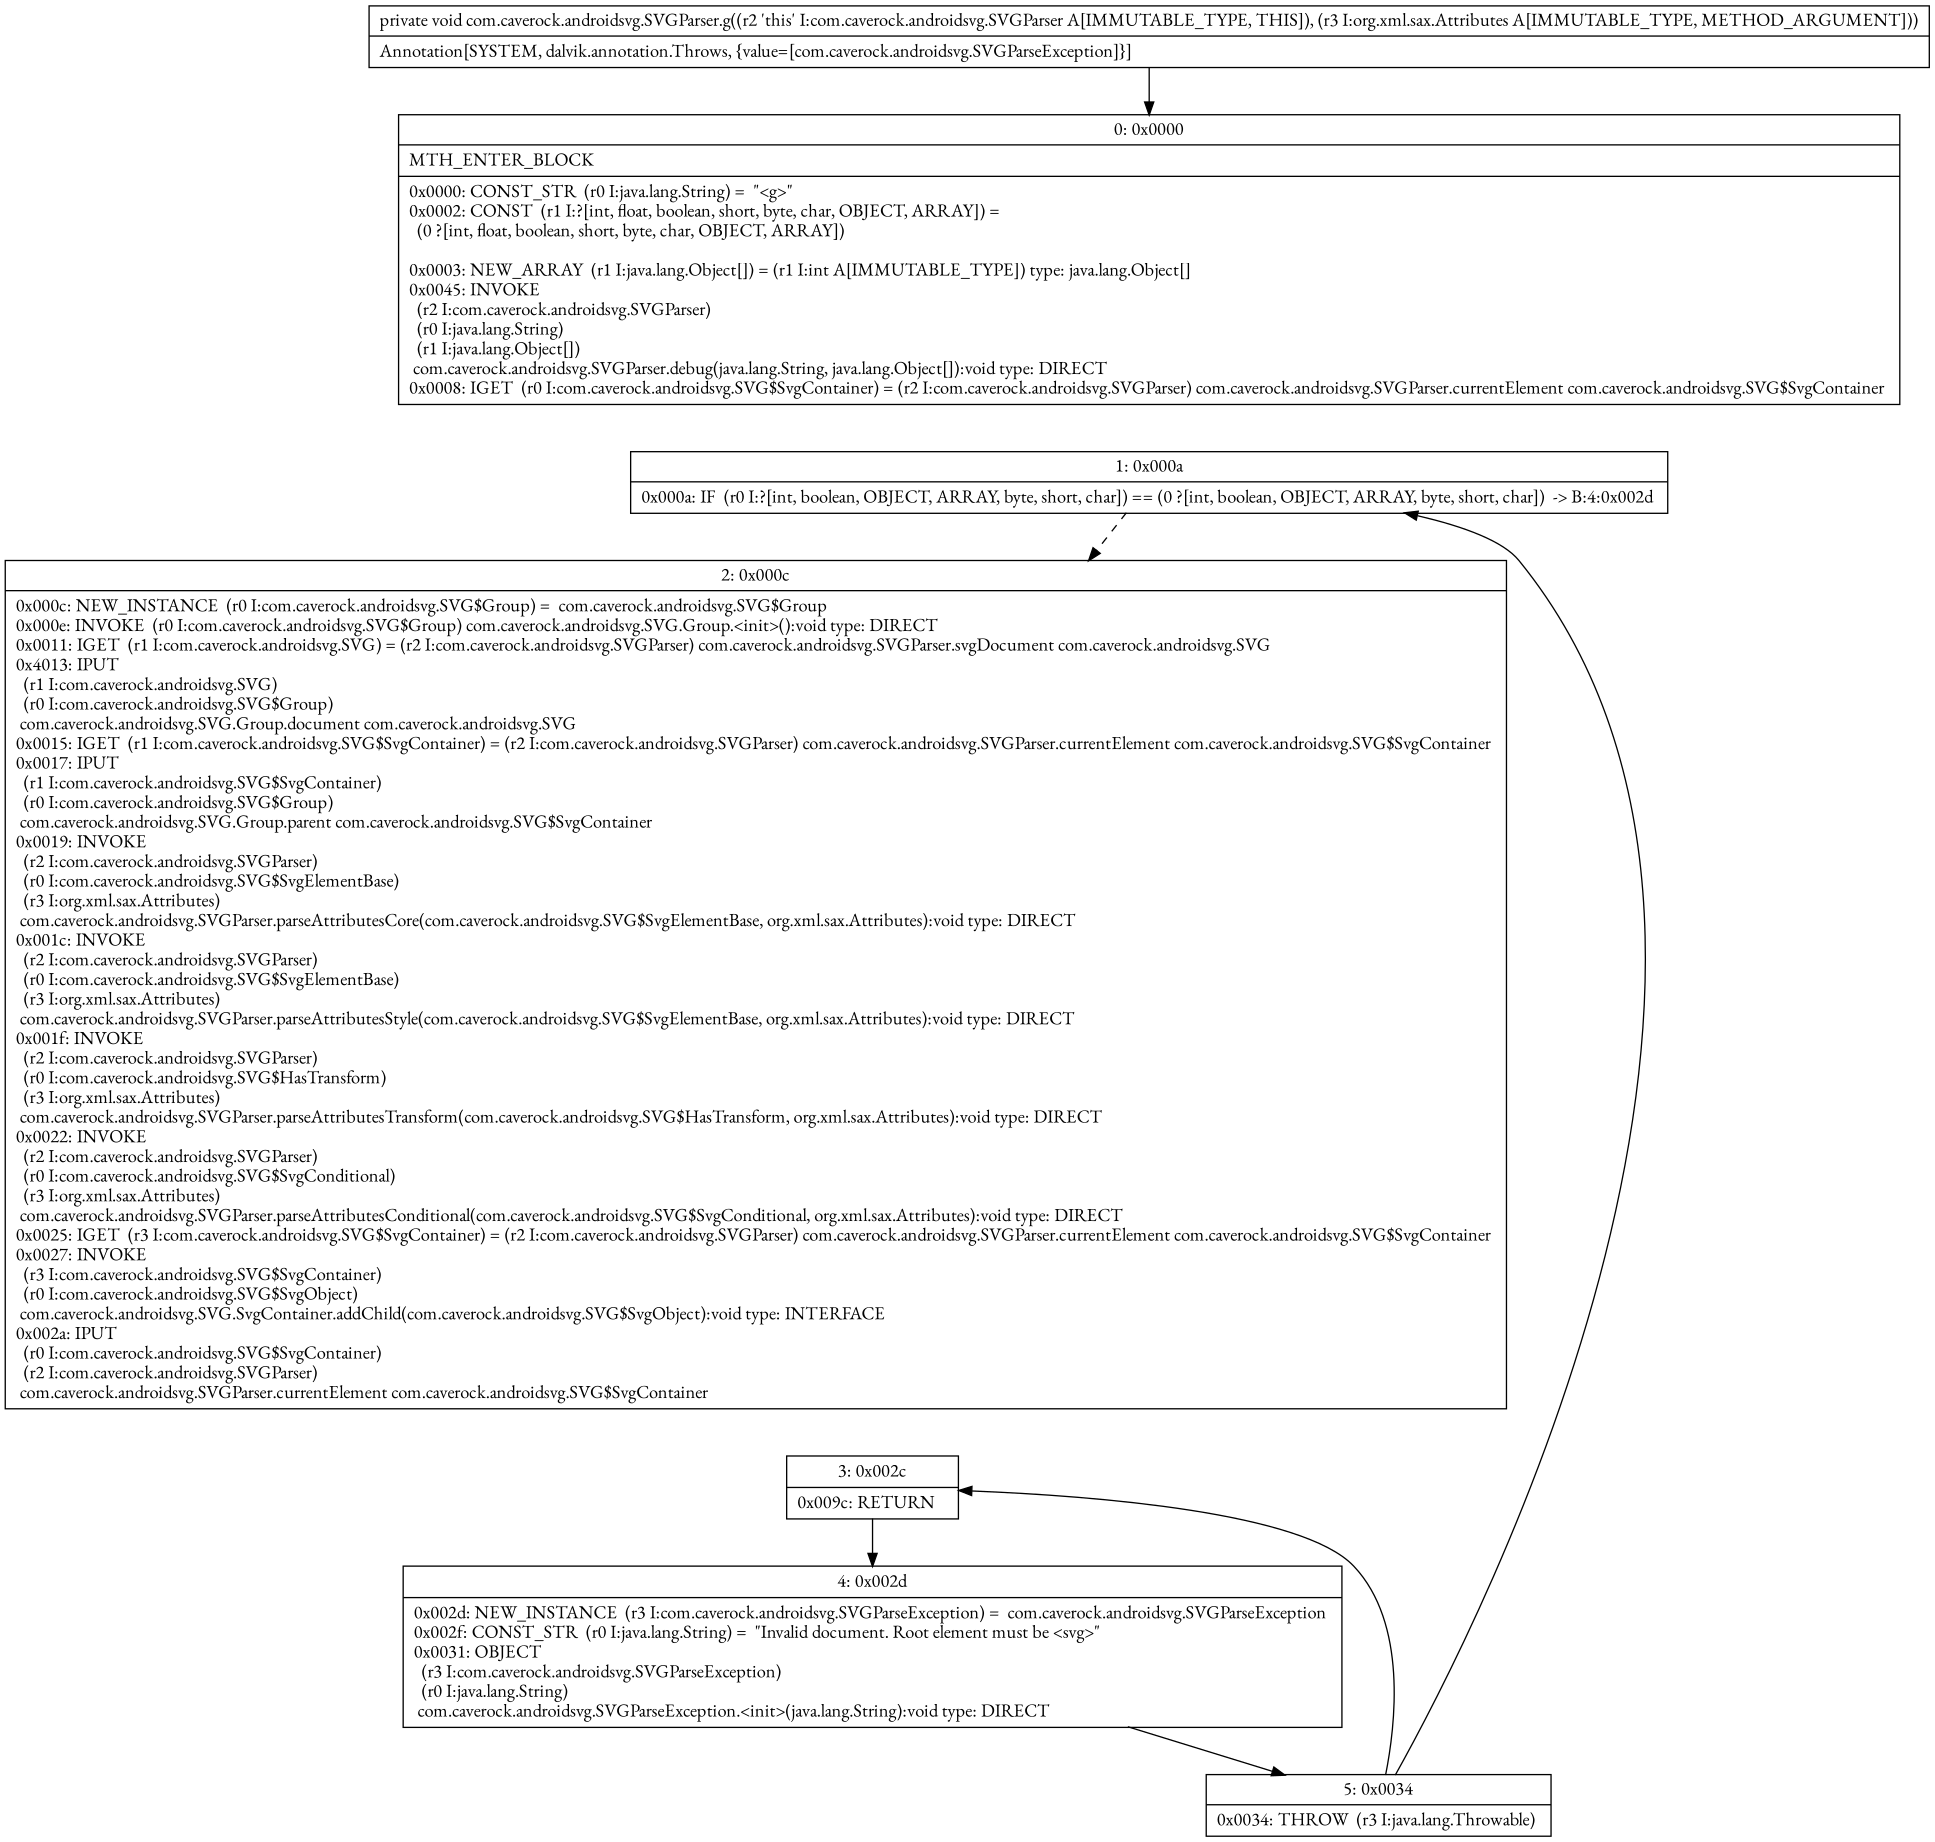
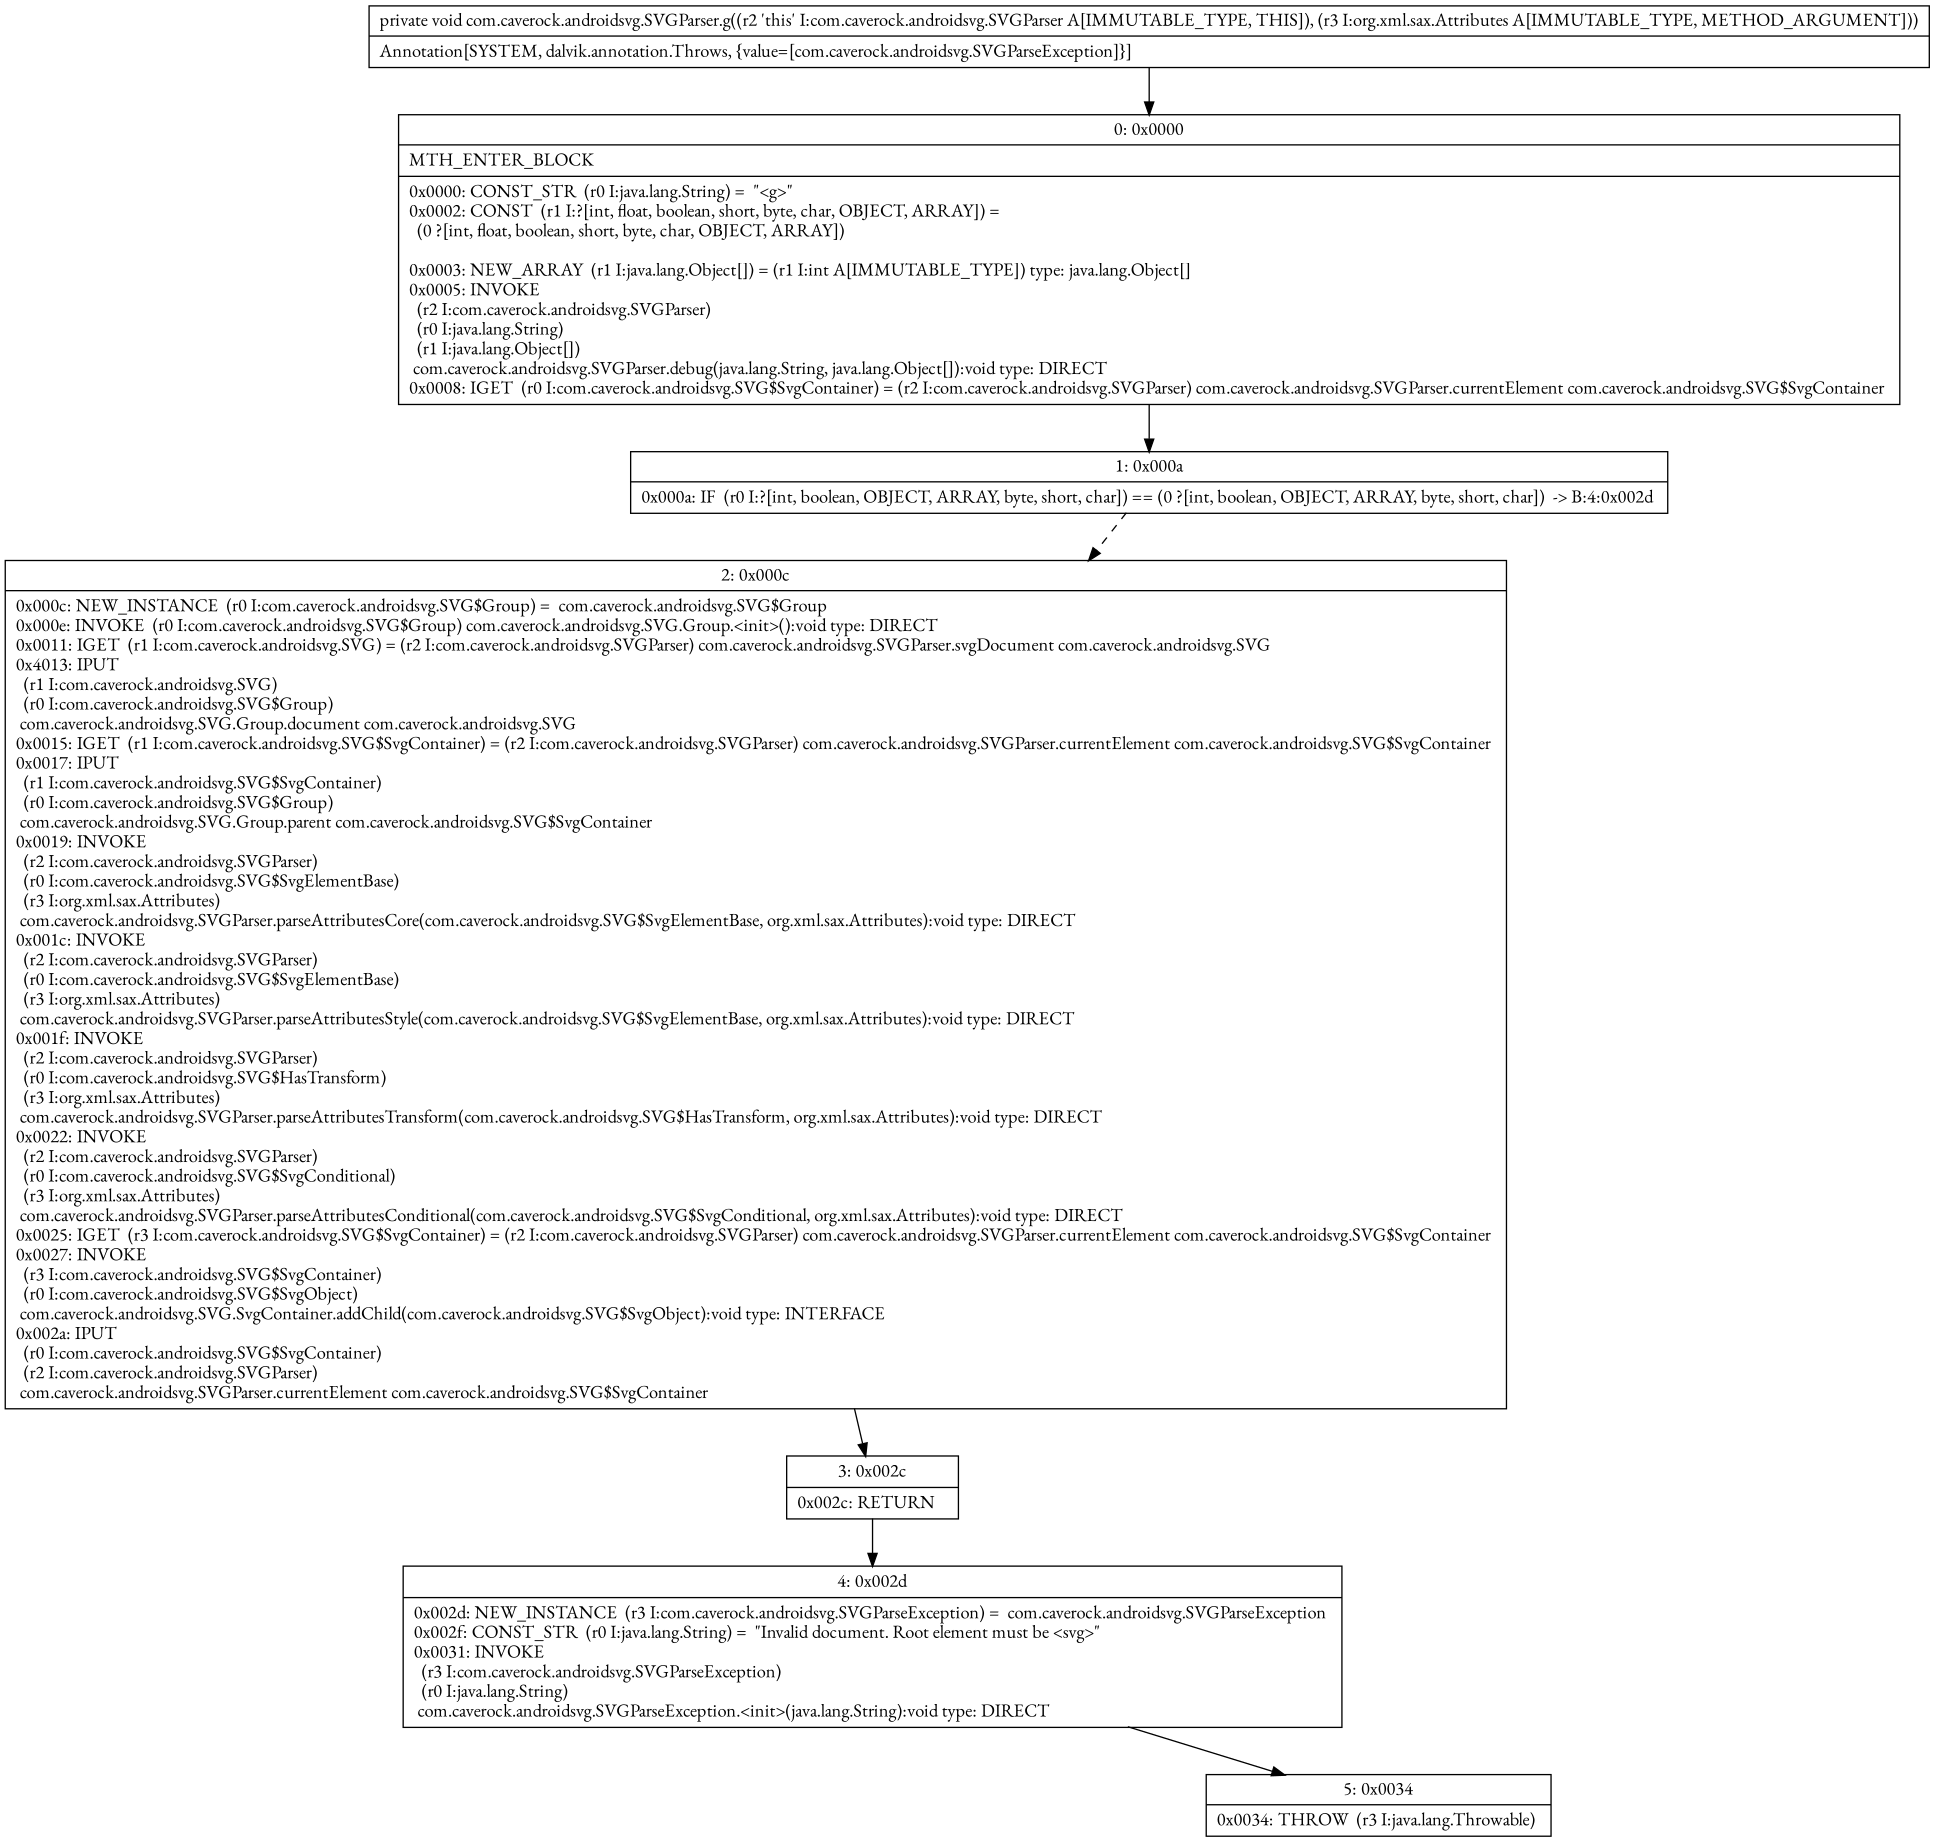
node "0: 0x0000": text "0x0045: INVOKE" -> "0x0005: INVOKE"
edge "5: 0x0034" -> "1: 0x000a": now "0: 0x0000" -> "1: 0x000a"
node "3: 0x002c": text "0x009c: RETURN" -> "0x002c: RETURN"
edge "5: 0x0034" -> "3: 0x002c": now "2: 0x000c" -> "3: 0x002c"
node "4: 0x002d": text "0x0031: OBJECT" -> "0x0031: INVOKE"
